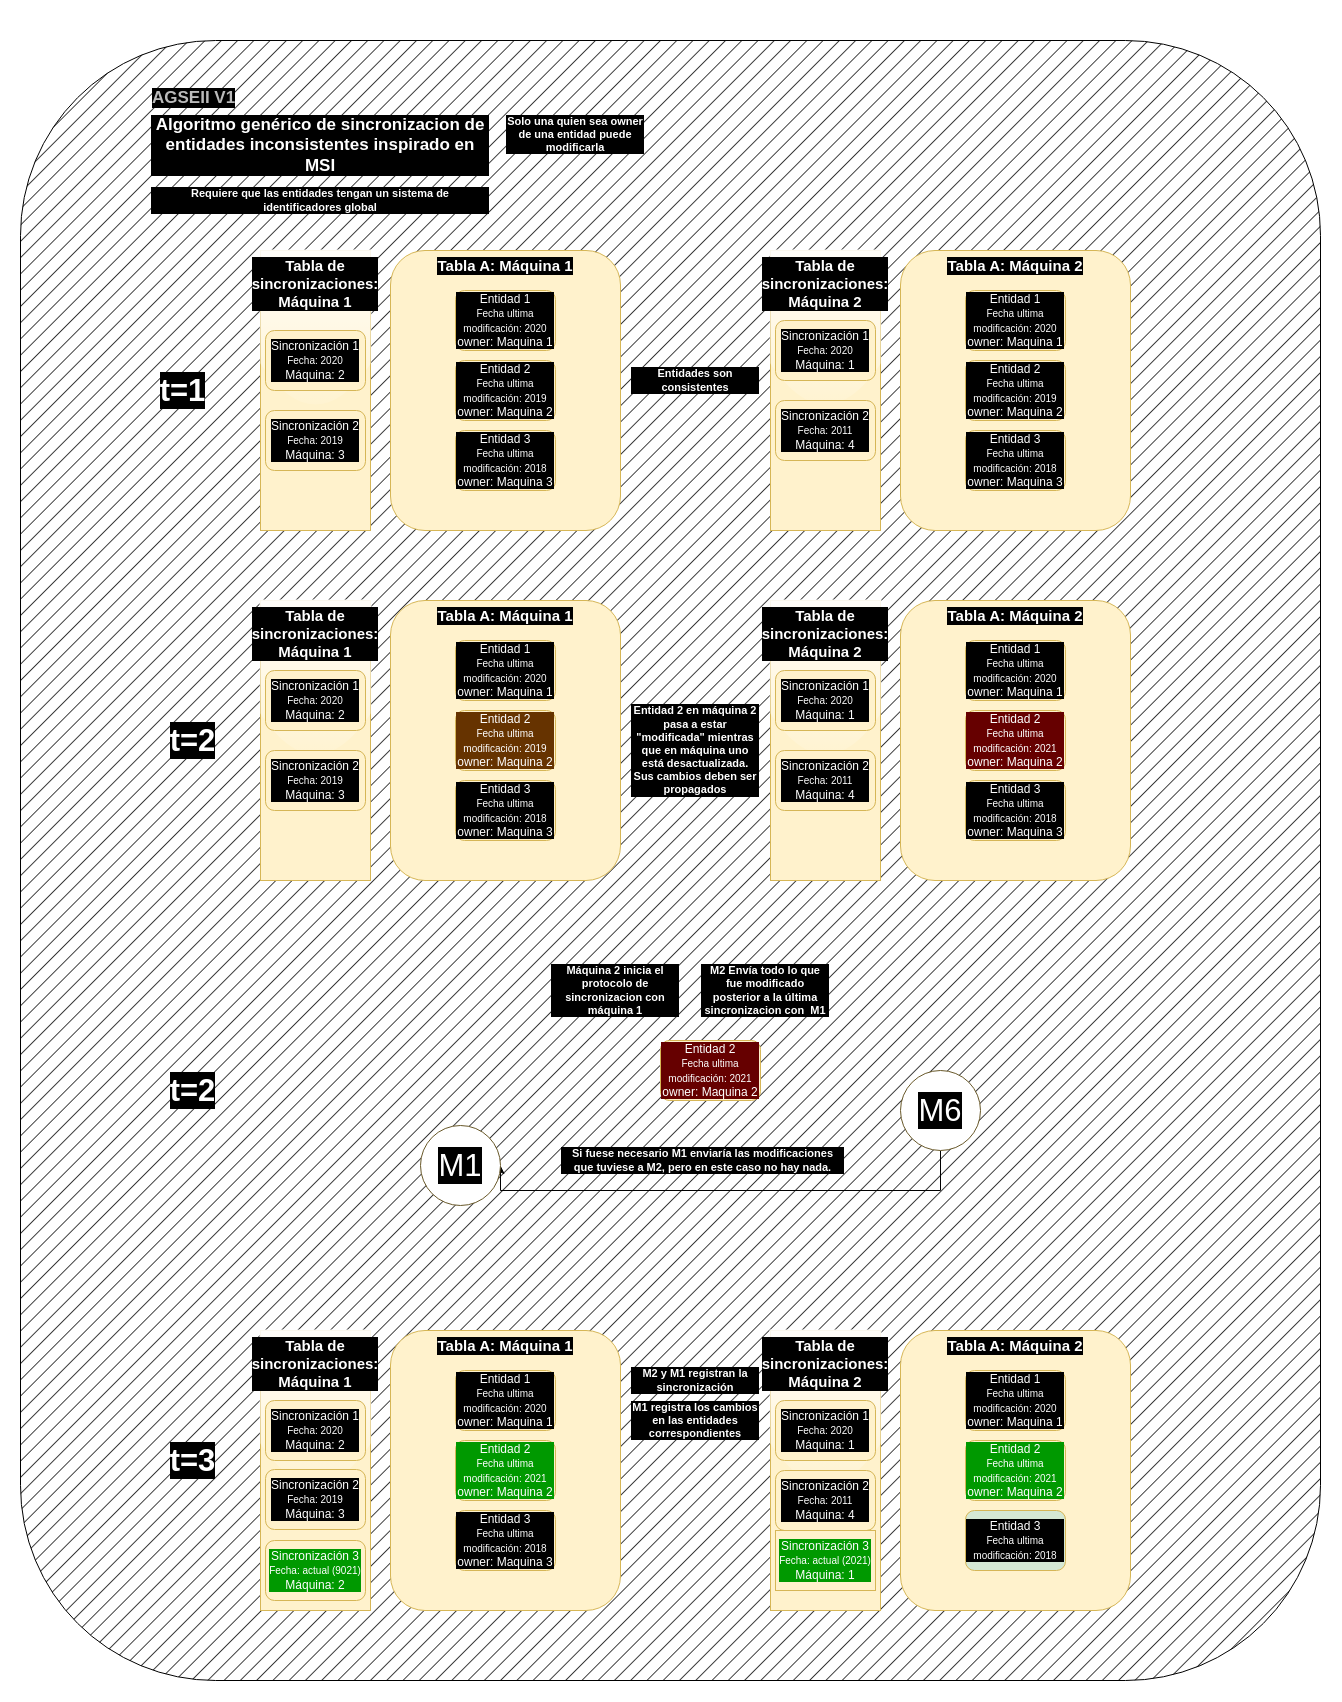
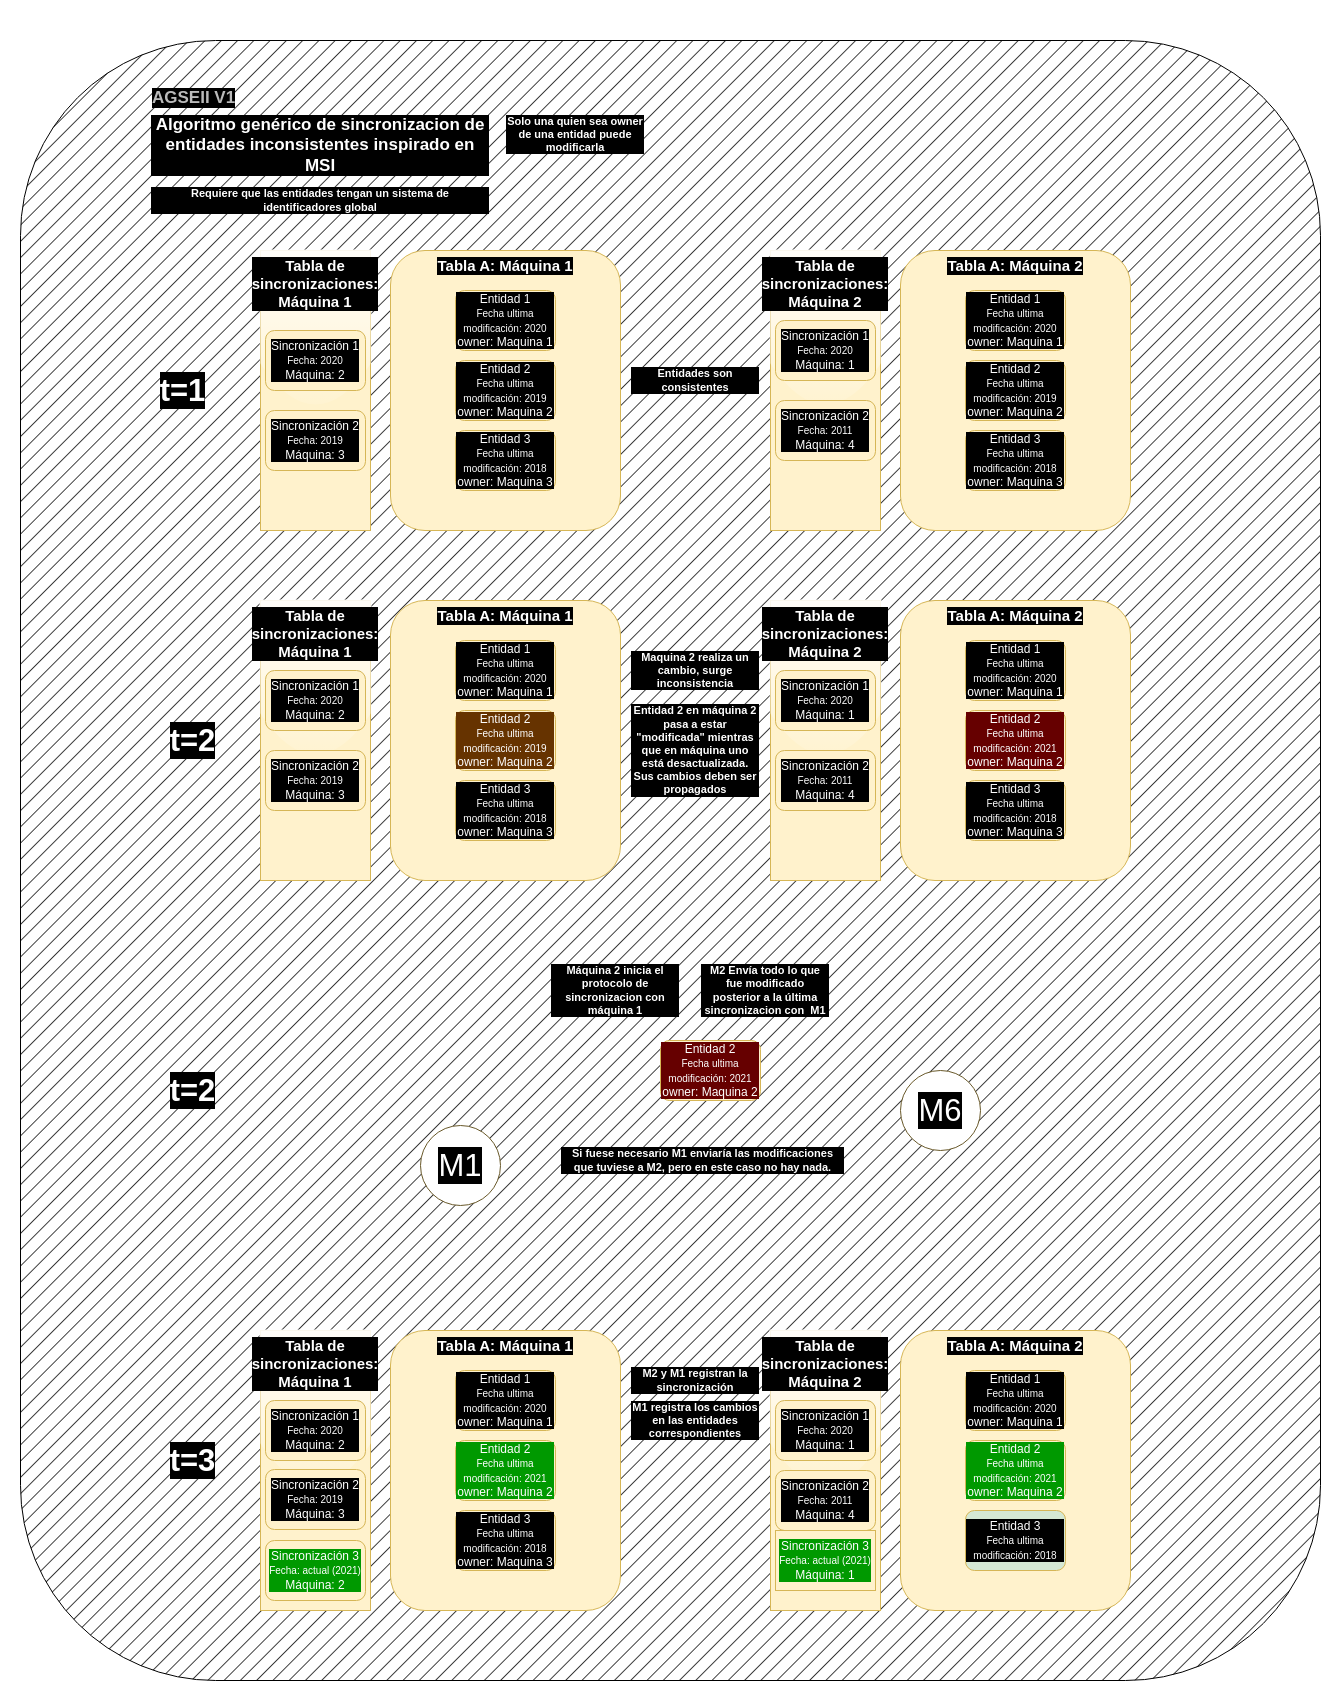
node "Maquina 2 realiza un cambio, surge inconsistencia": added
edge "M6" -> "M1": removed
node "Sincronización 3 Fecha: actual (9021) Máquina: 2": label "Sincronización 3 Fecha: actual (9021) Máquina: 2" -> "Sincronización 3 Fecha: actual (2021) Máquina: 2"
